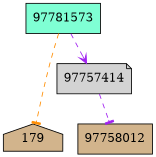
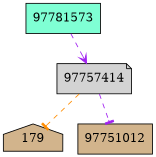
edge "97781573" -> "179": now "97757414" -> "179"
node "97758012": label "97758012" -> "97751012"
